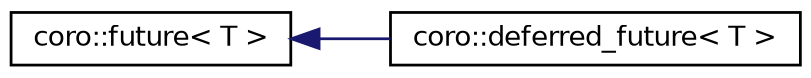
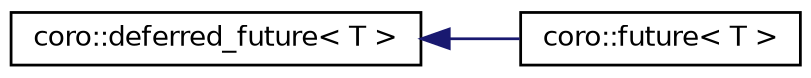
edge "coro::deferred_future< T >" -> "coro::future< T >": reversed
